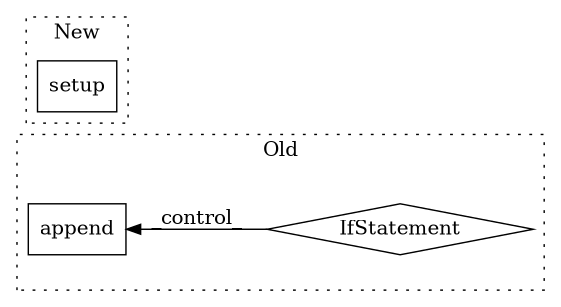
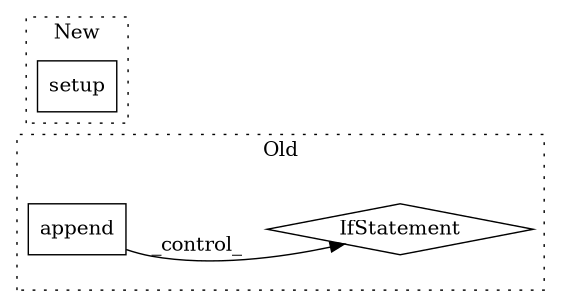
edge "IfStatement" -> "append": reversed
